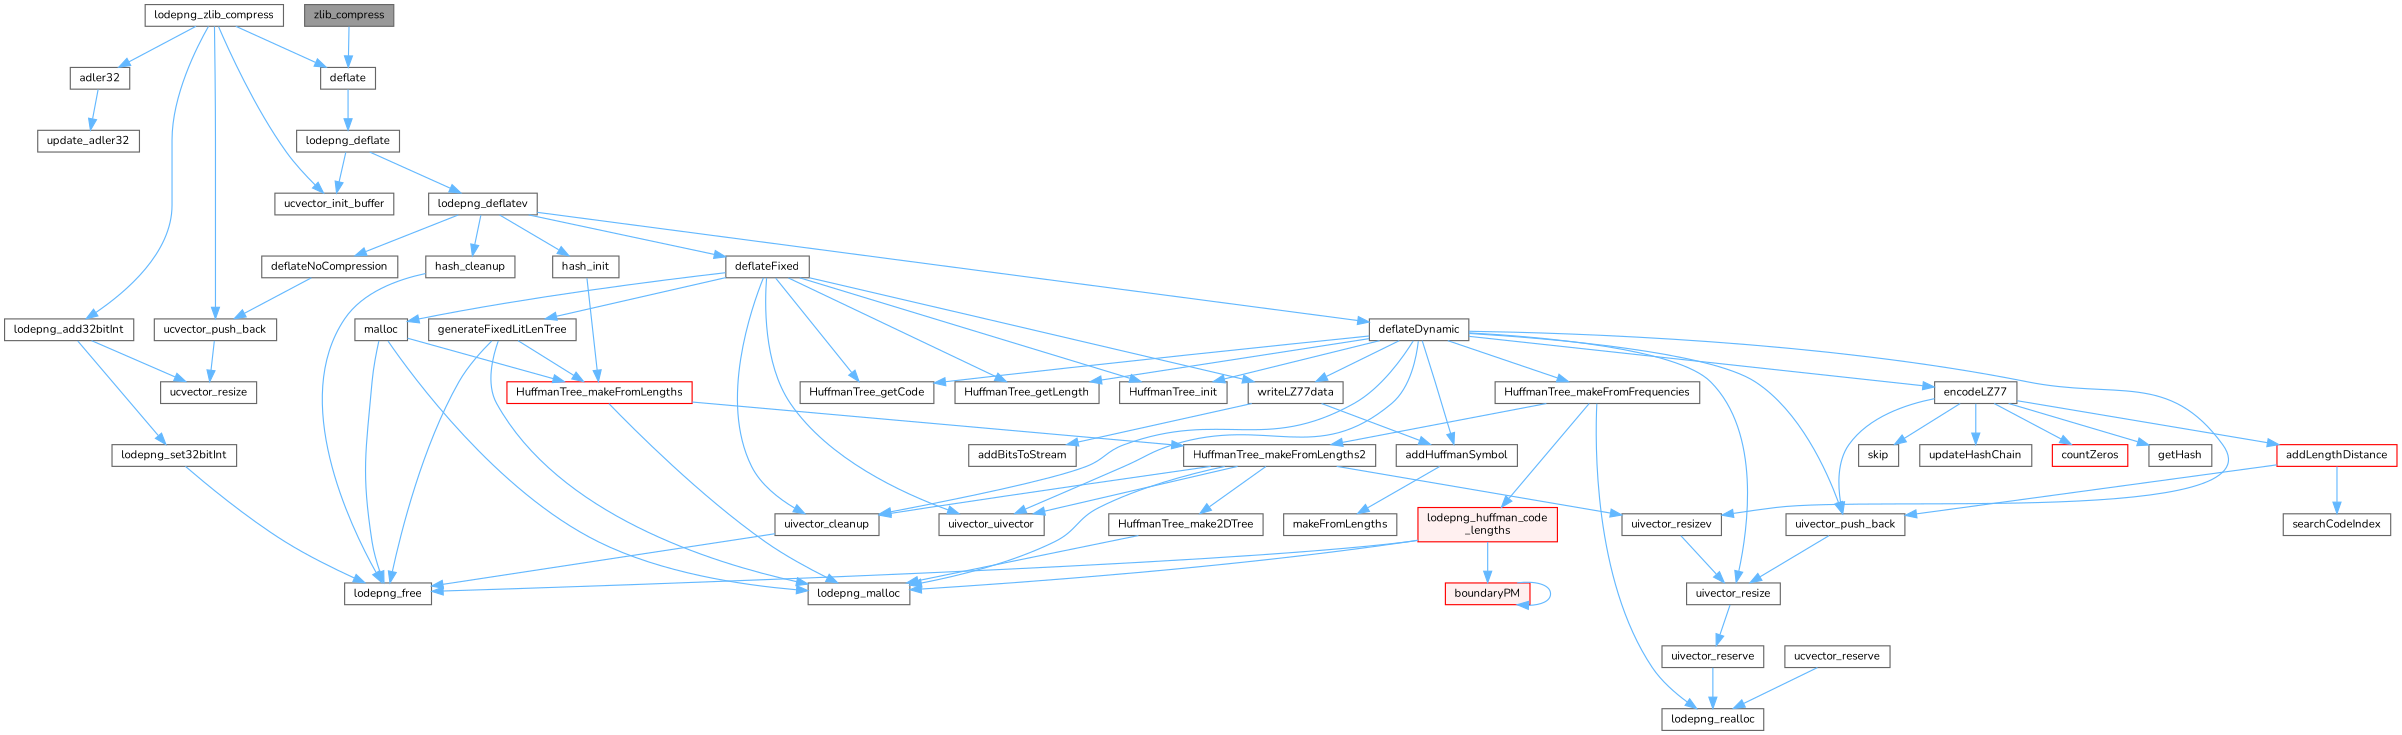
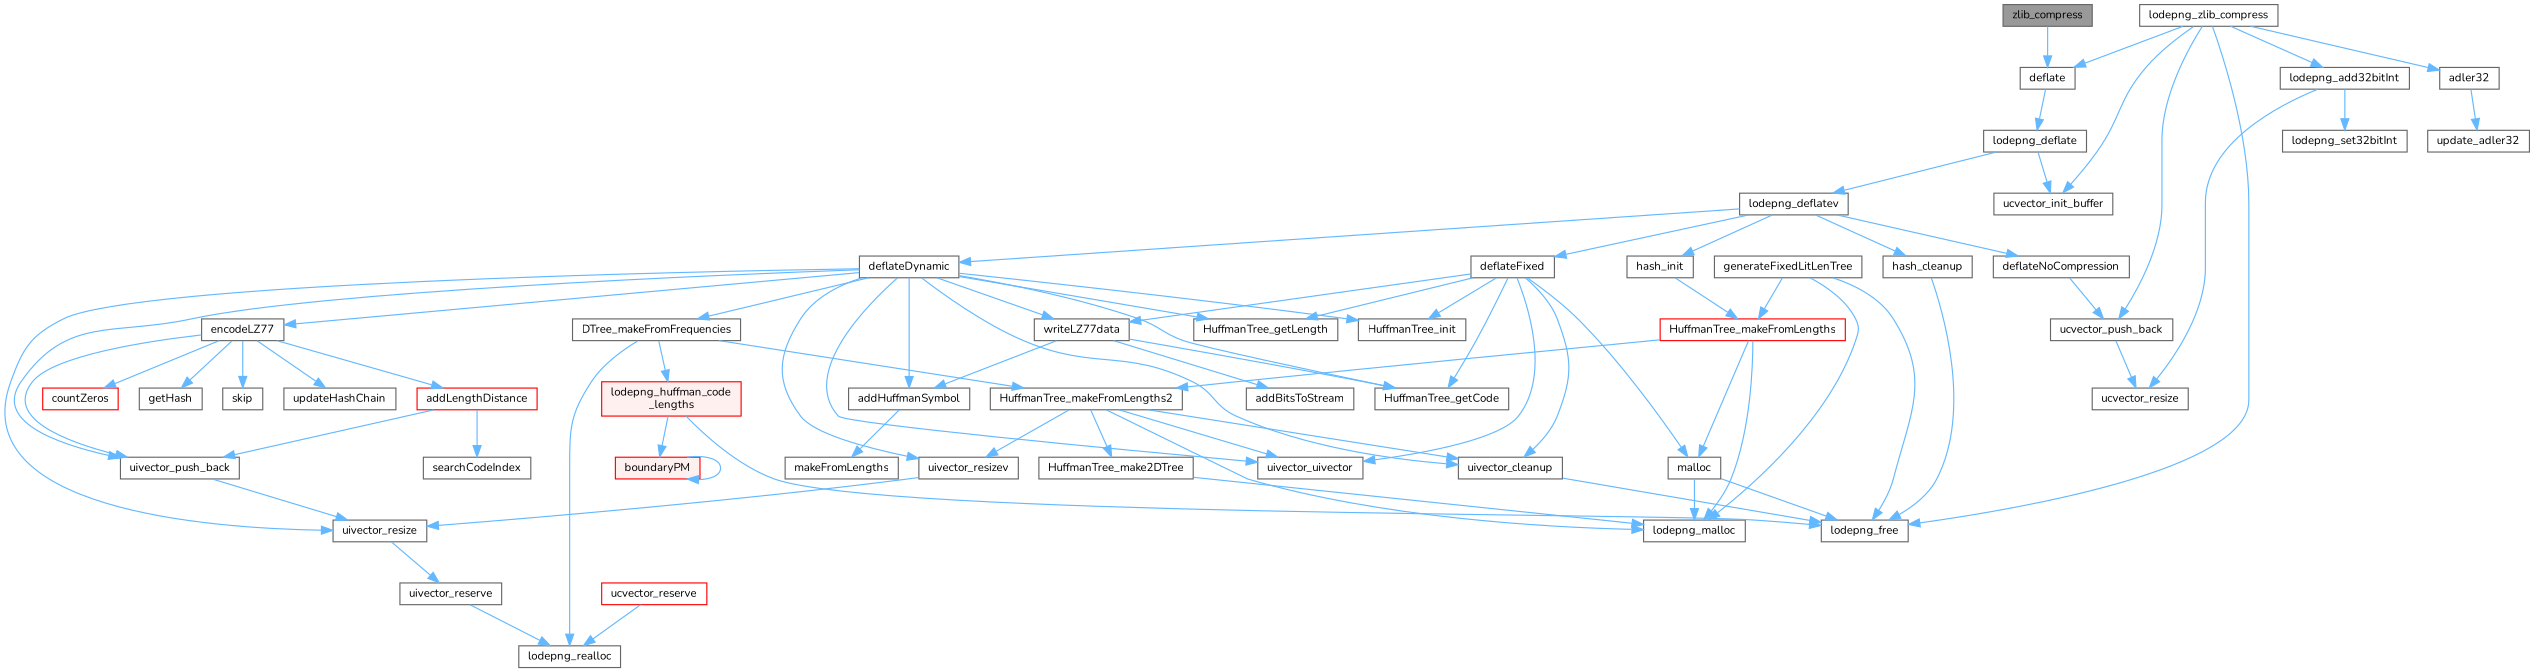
edge "deflateFixed" -> "generateFixedLitLenTree": removed
edge "malloc" -> "HuffmanTree_makeFromLengths": reversed
edge "writeLZ77data" -> "HuffmanTree_getCode": added
node "HuffmanTree_makeFromFrequencies": label "HuffmanTree_makeFromFrequencies" -> "DTree_makeFromFrequencies"
edge "lodepng_set32bitInt" -> "lodepng_free": now "lodepng_zlib_compress" -> "lodepng_free"
edge "lodepng_huffman_code _lengths" -> "lodepng_malloc": removed
node "ucvector_reserve": color grey40 -> red
